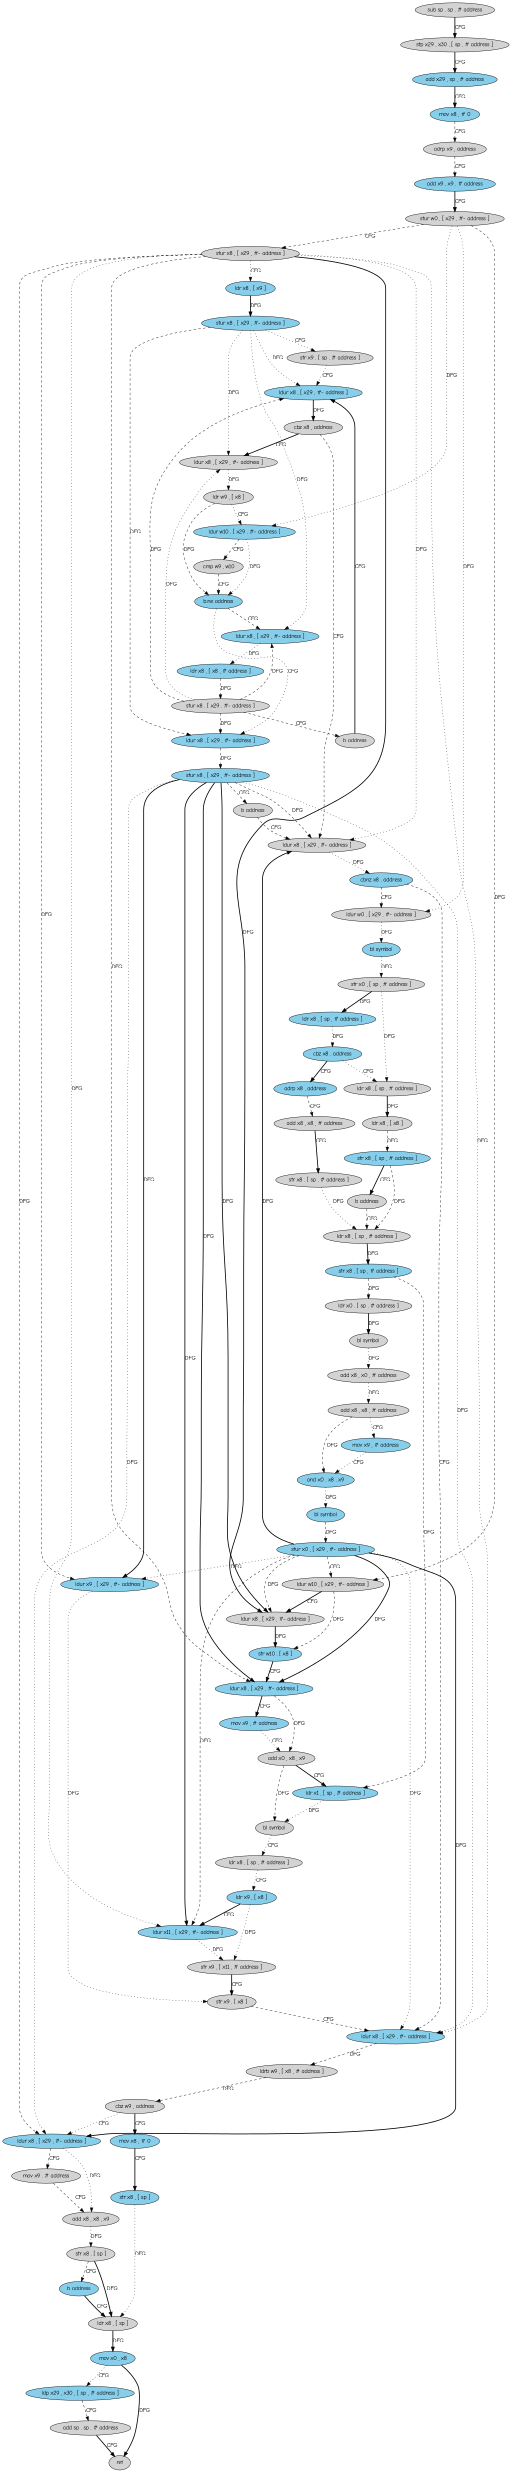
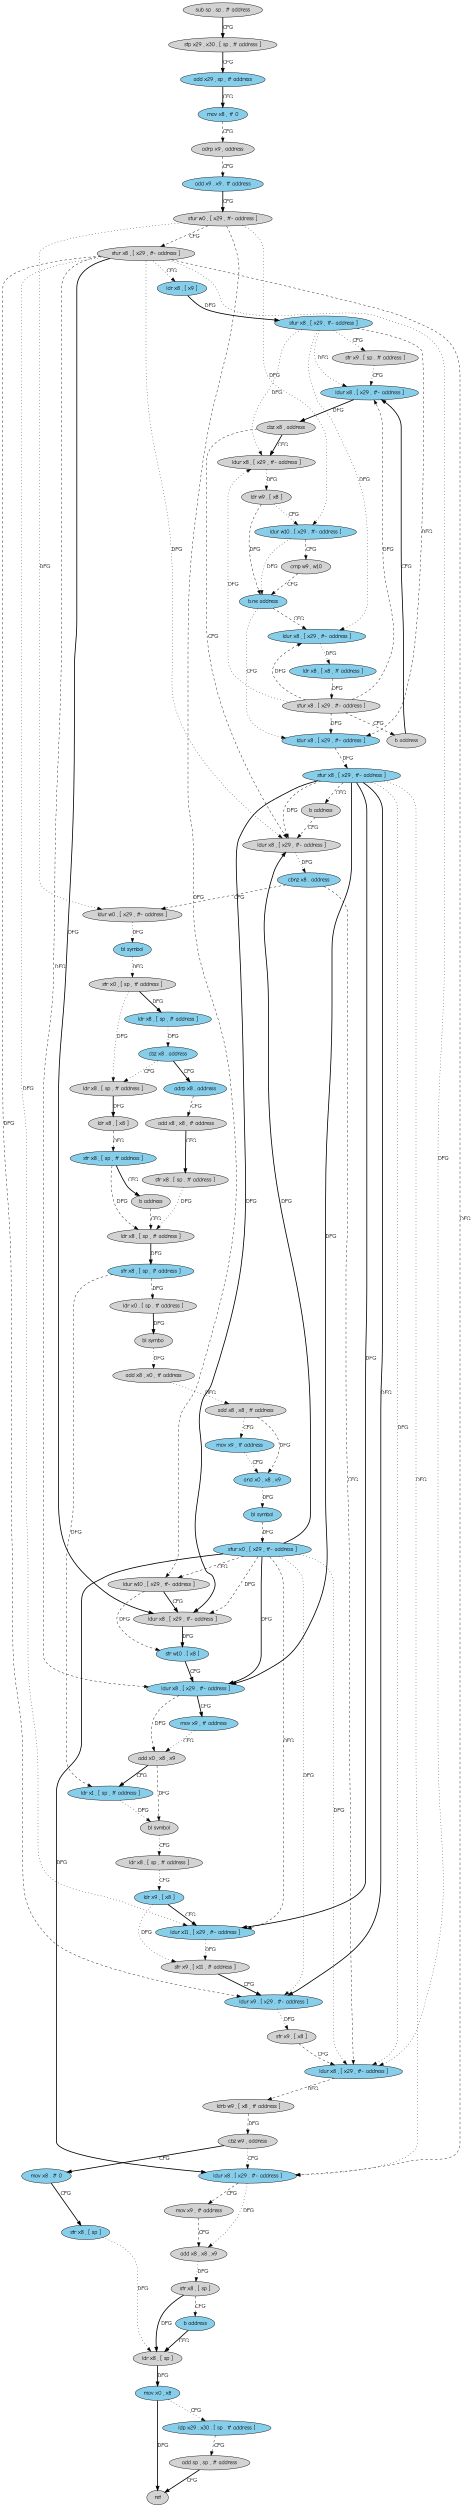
edge "str x9 , [ x11 , # address ]" -> "str x9 , [ x8 ]": now "str x9 , [ x11 , # address ]" -> "ldur x9 , [ x29 , #- address ]"
